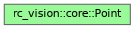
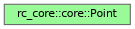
node "rc_vision::core::Point": label "rc_vision::core::Point" -> "rc_core::core::Point"
